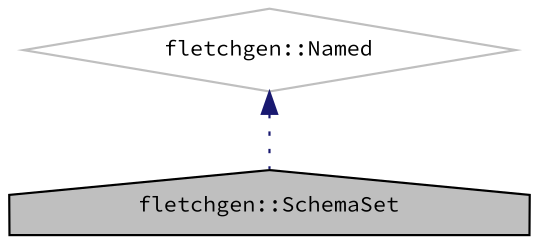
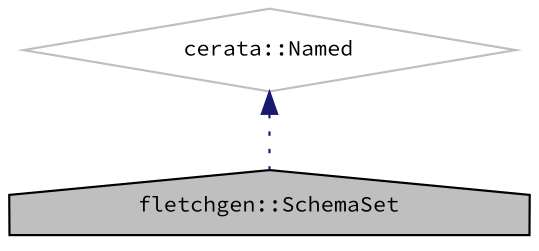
node "fletchgen::Named": label "fletchgen::Named" -> "cerata::Named"
